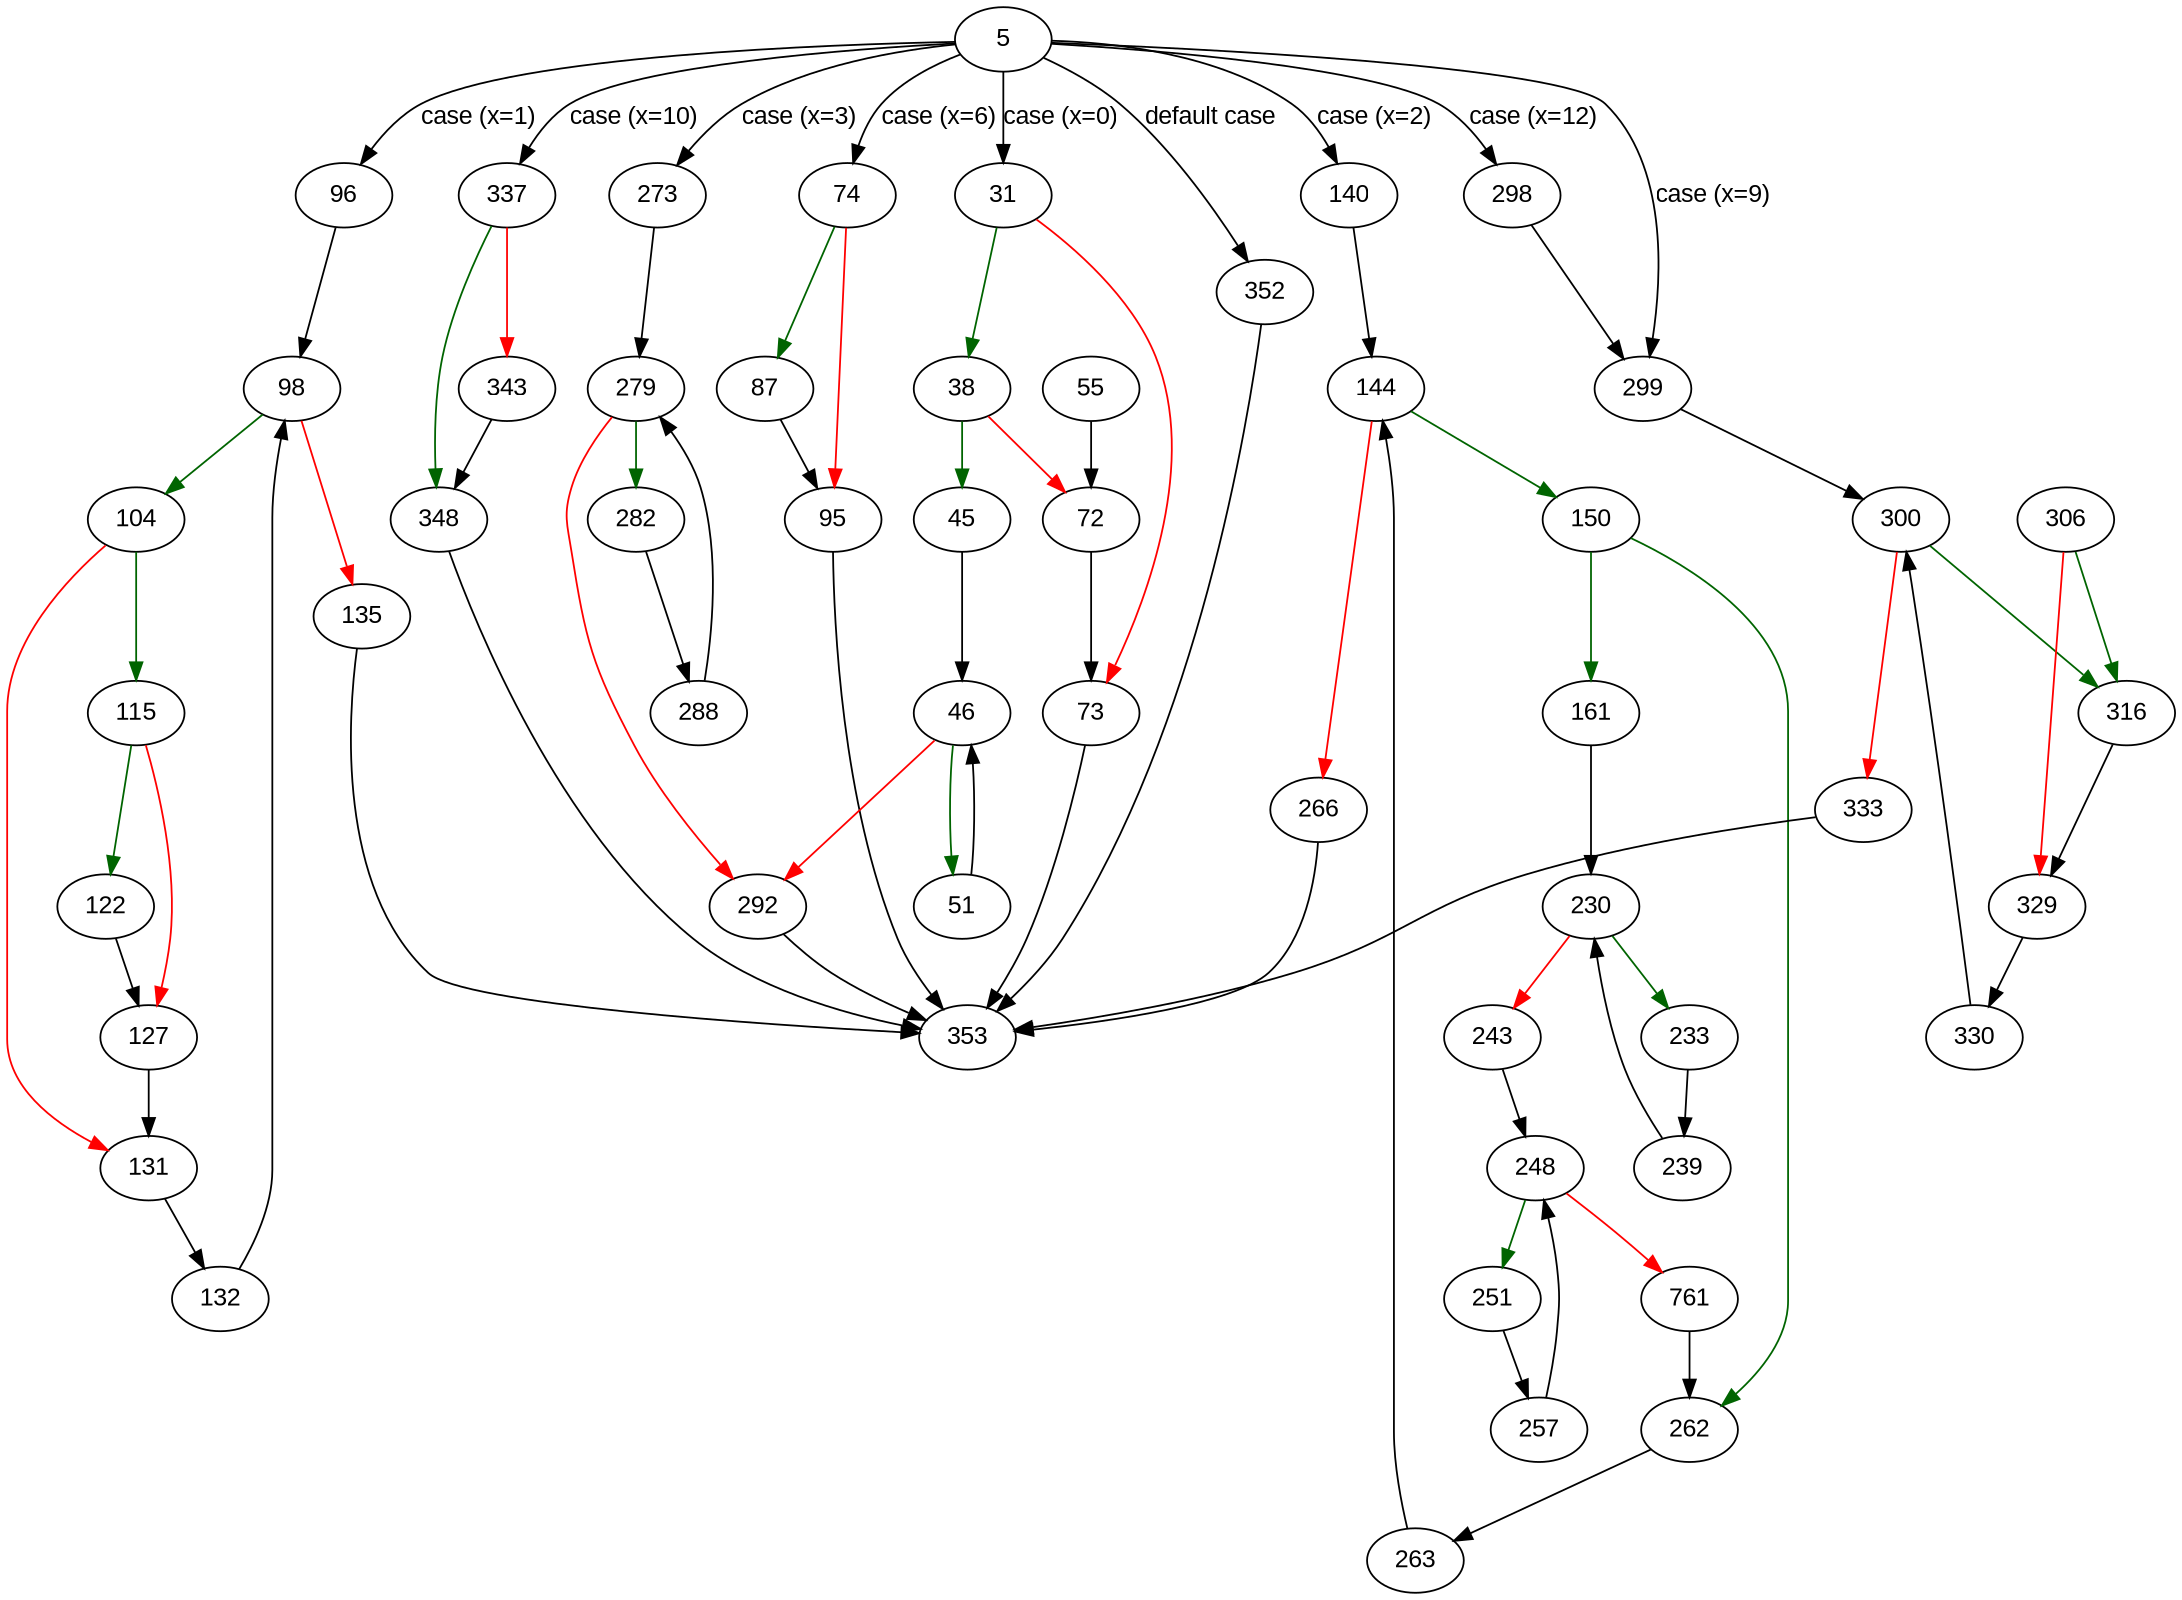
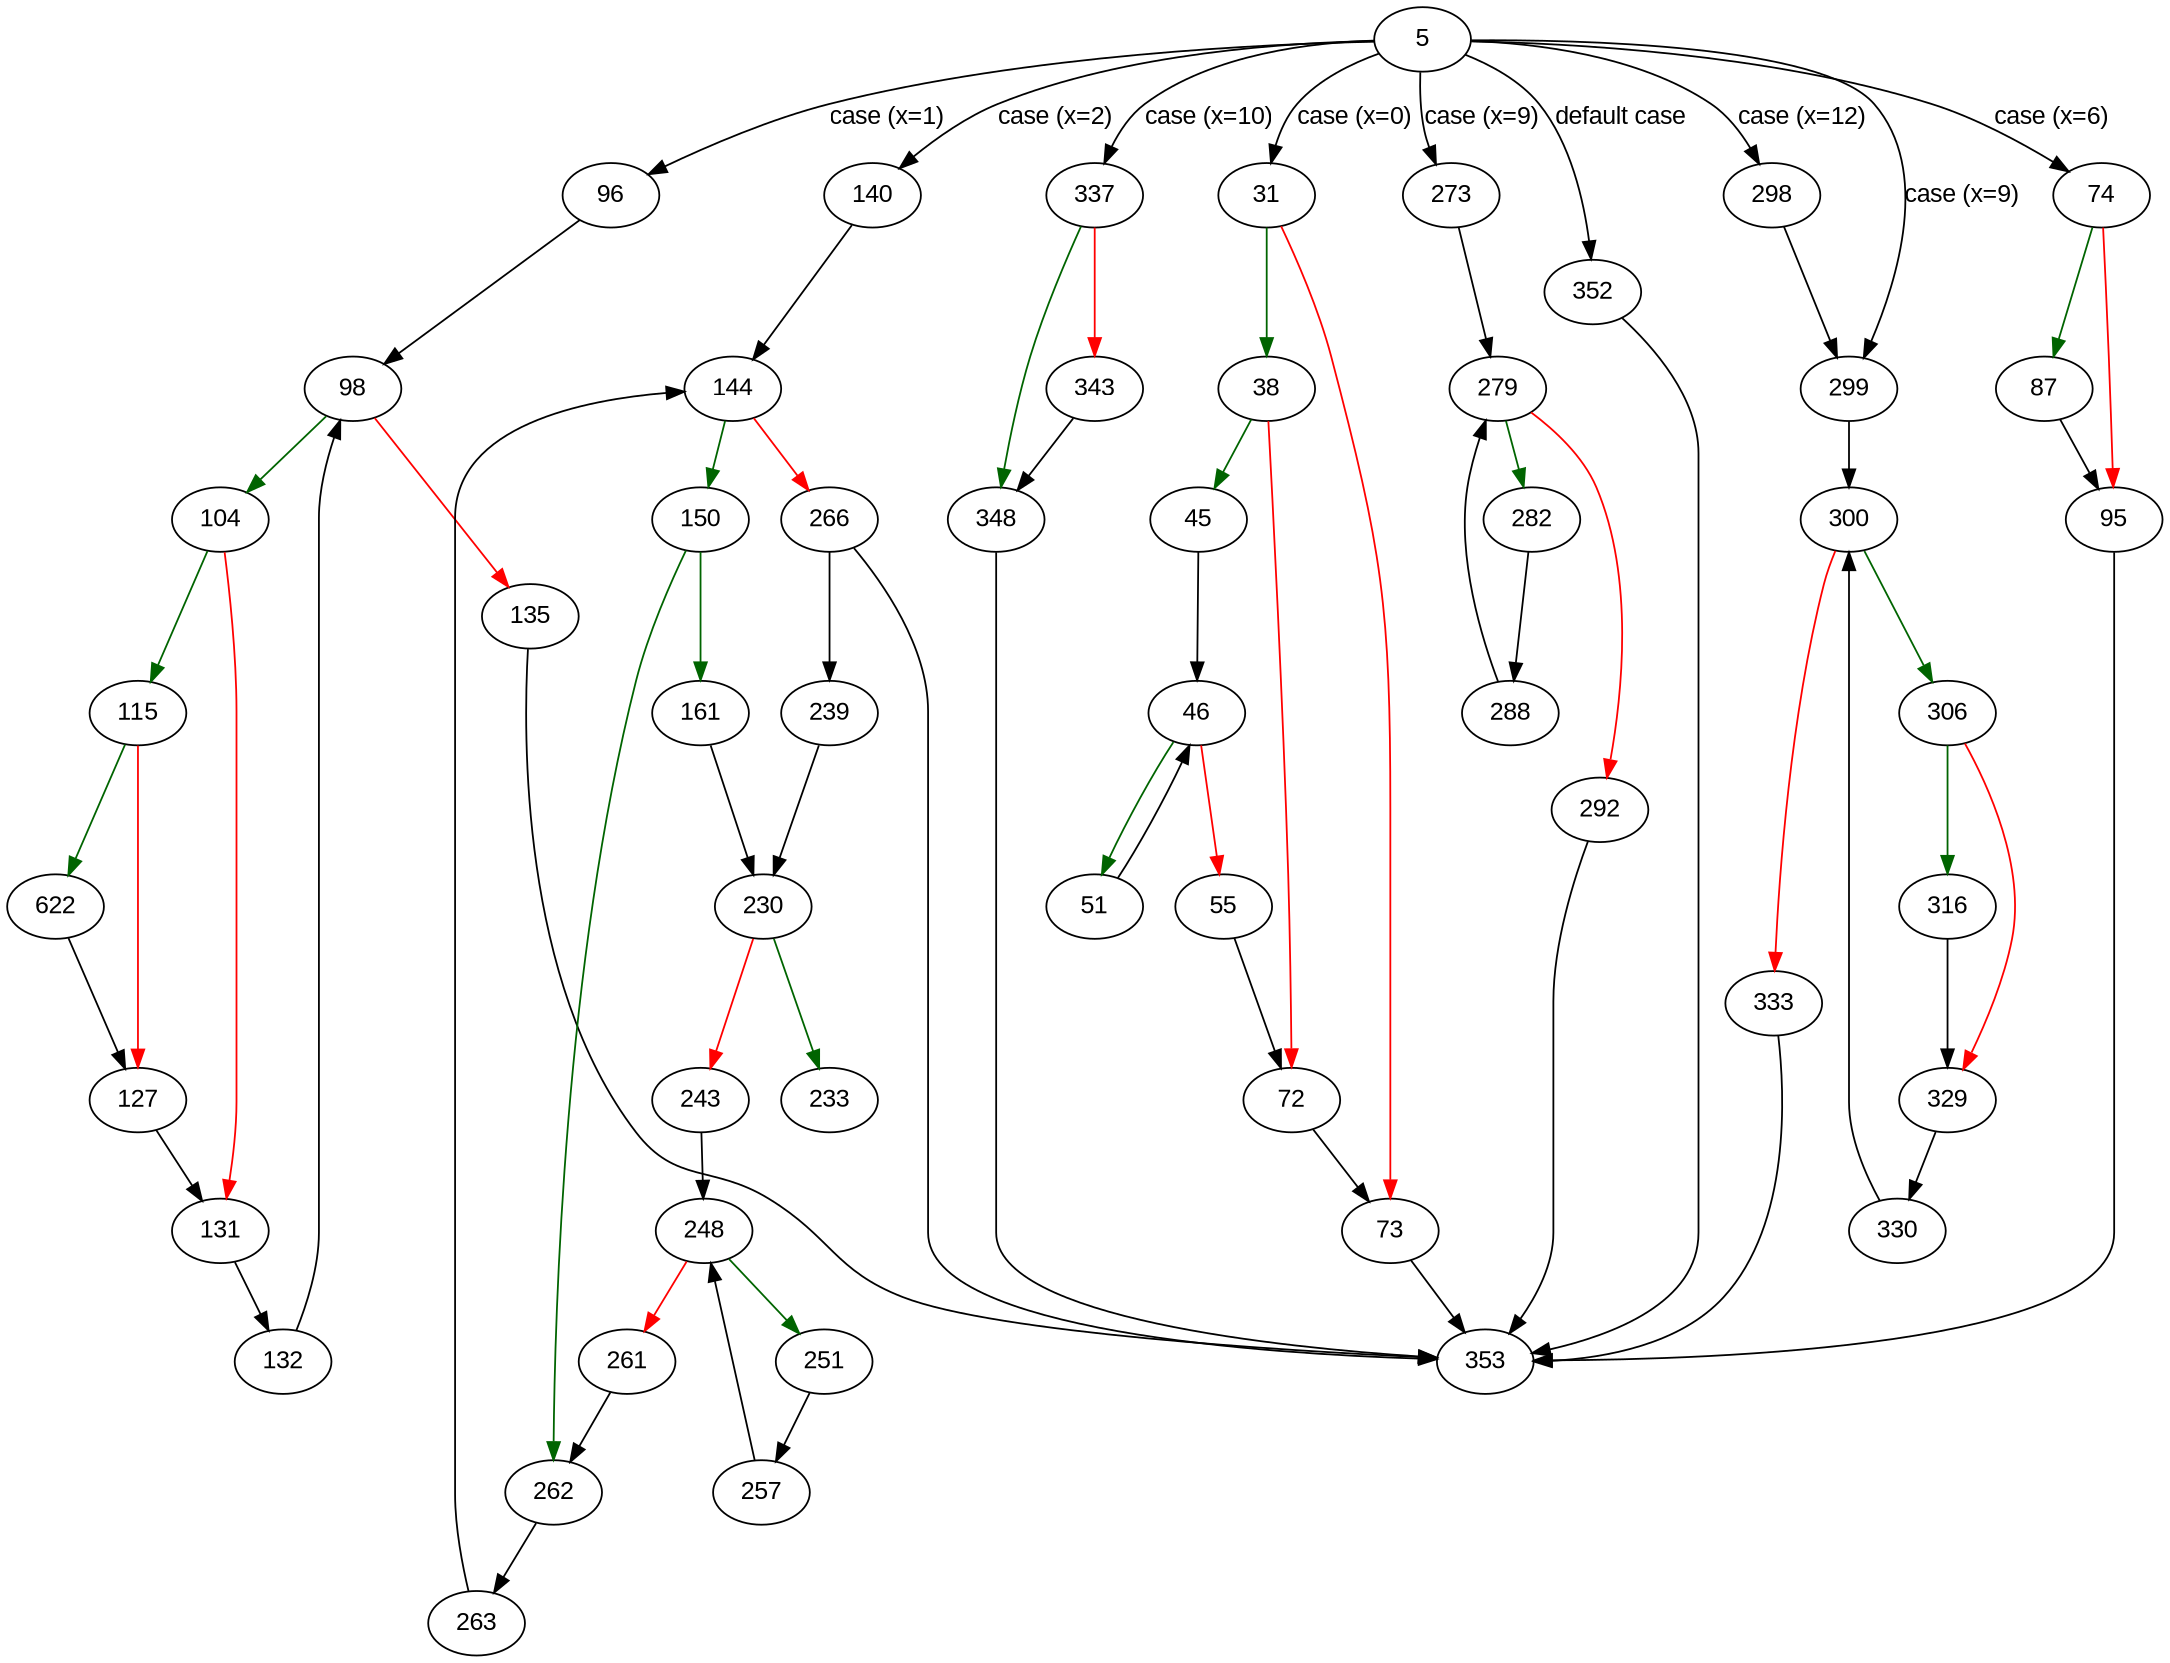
edge "5" -> "273": label "case (x=3)" -> "case (x=9)"
edge "300" -> "316": now "300" -> "306"
edge "46" -> "292": now "46" -> "55"
node "122": label "122" -> "622"
edge "233" -> "239": now "266" -> "239"
node "761": label "761" -> "261"
